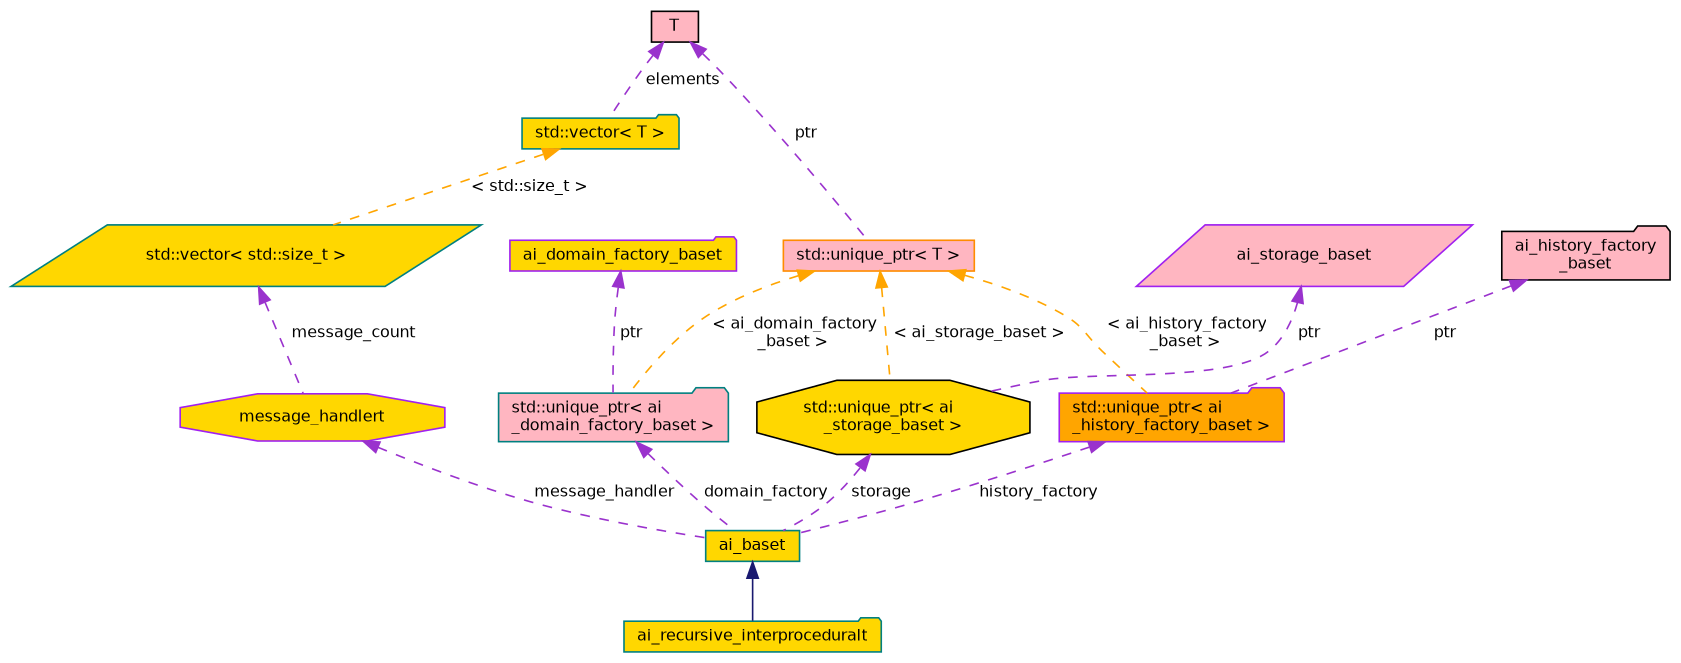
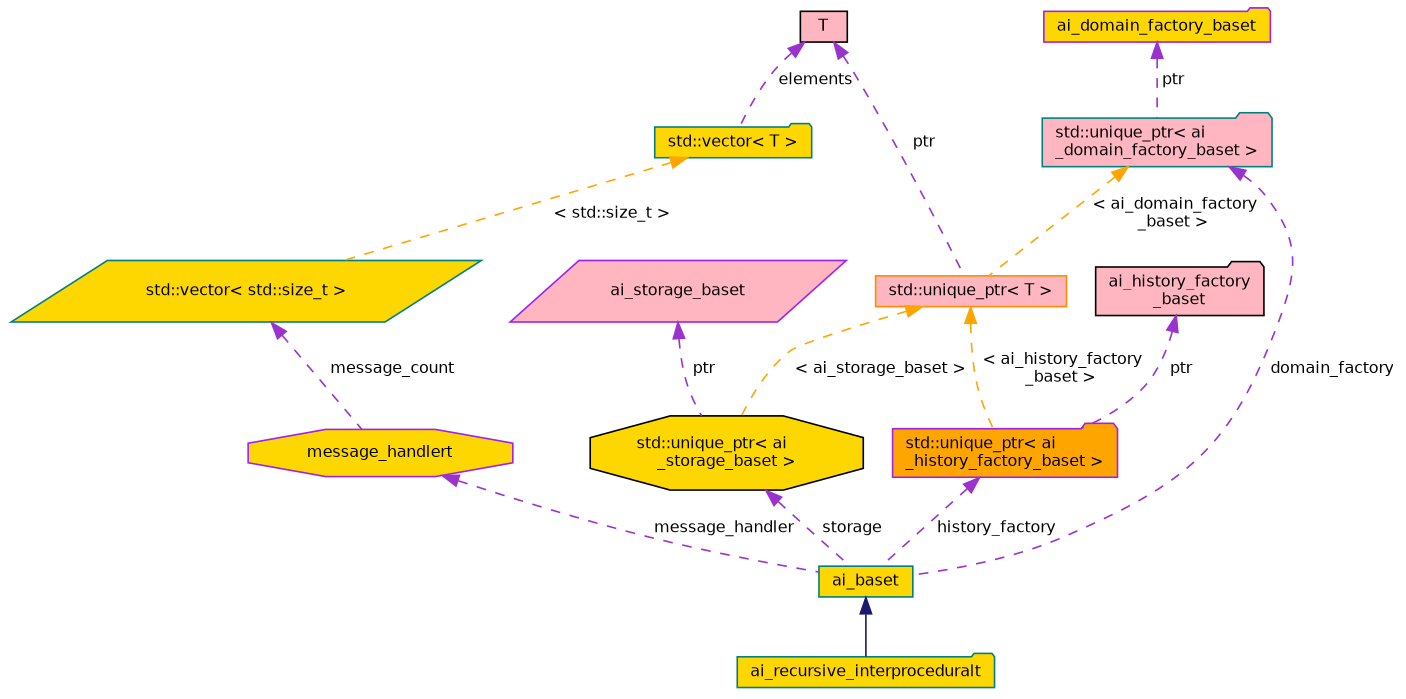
edge "std::unique_ptr< ai _domain_factory_baset >" -> "std::unique_ptr< T >": reversed
